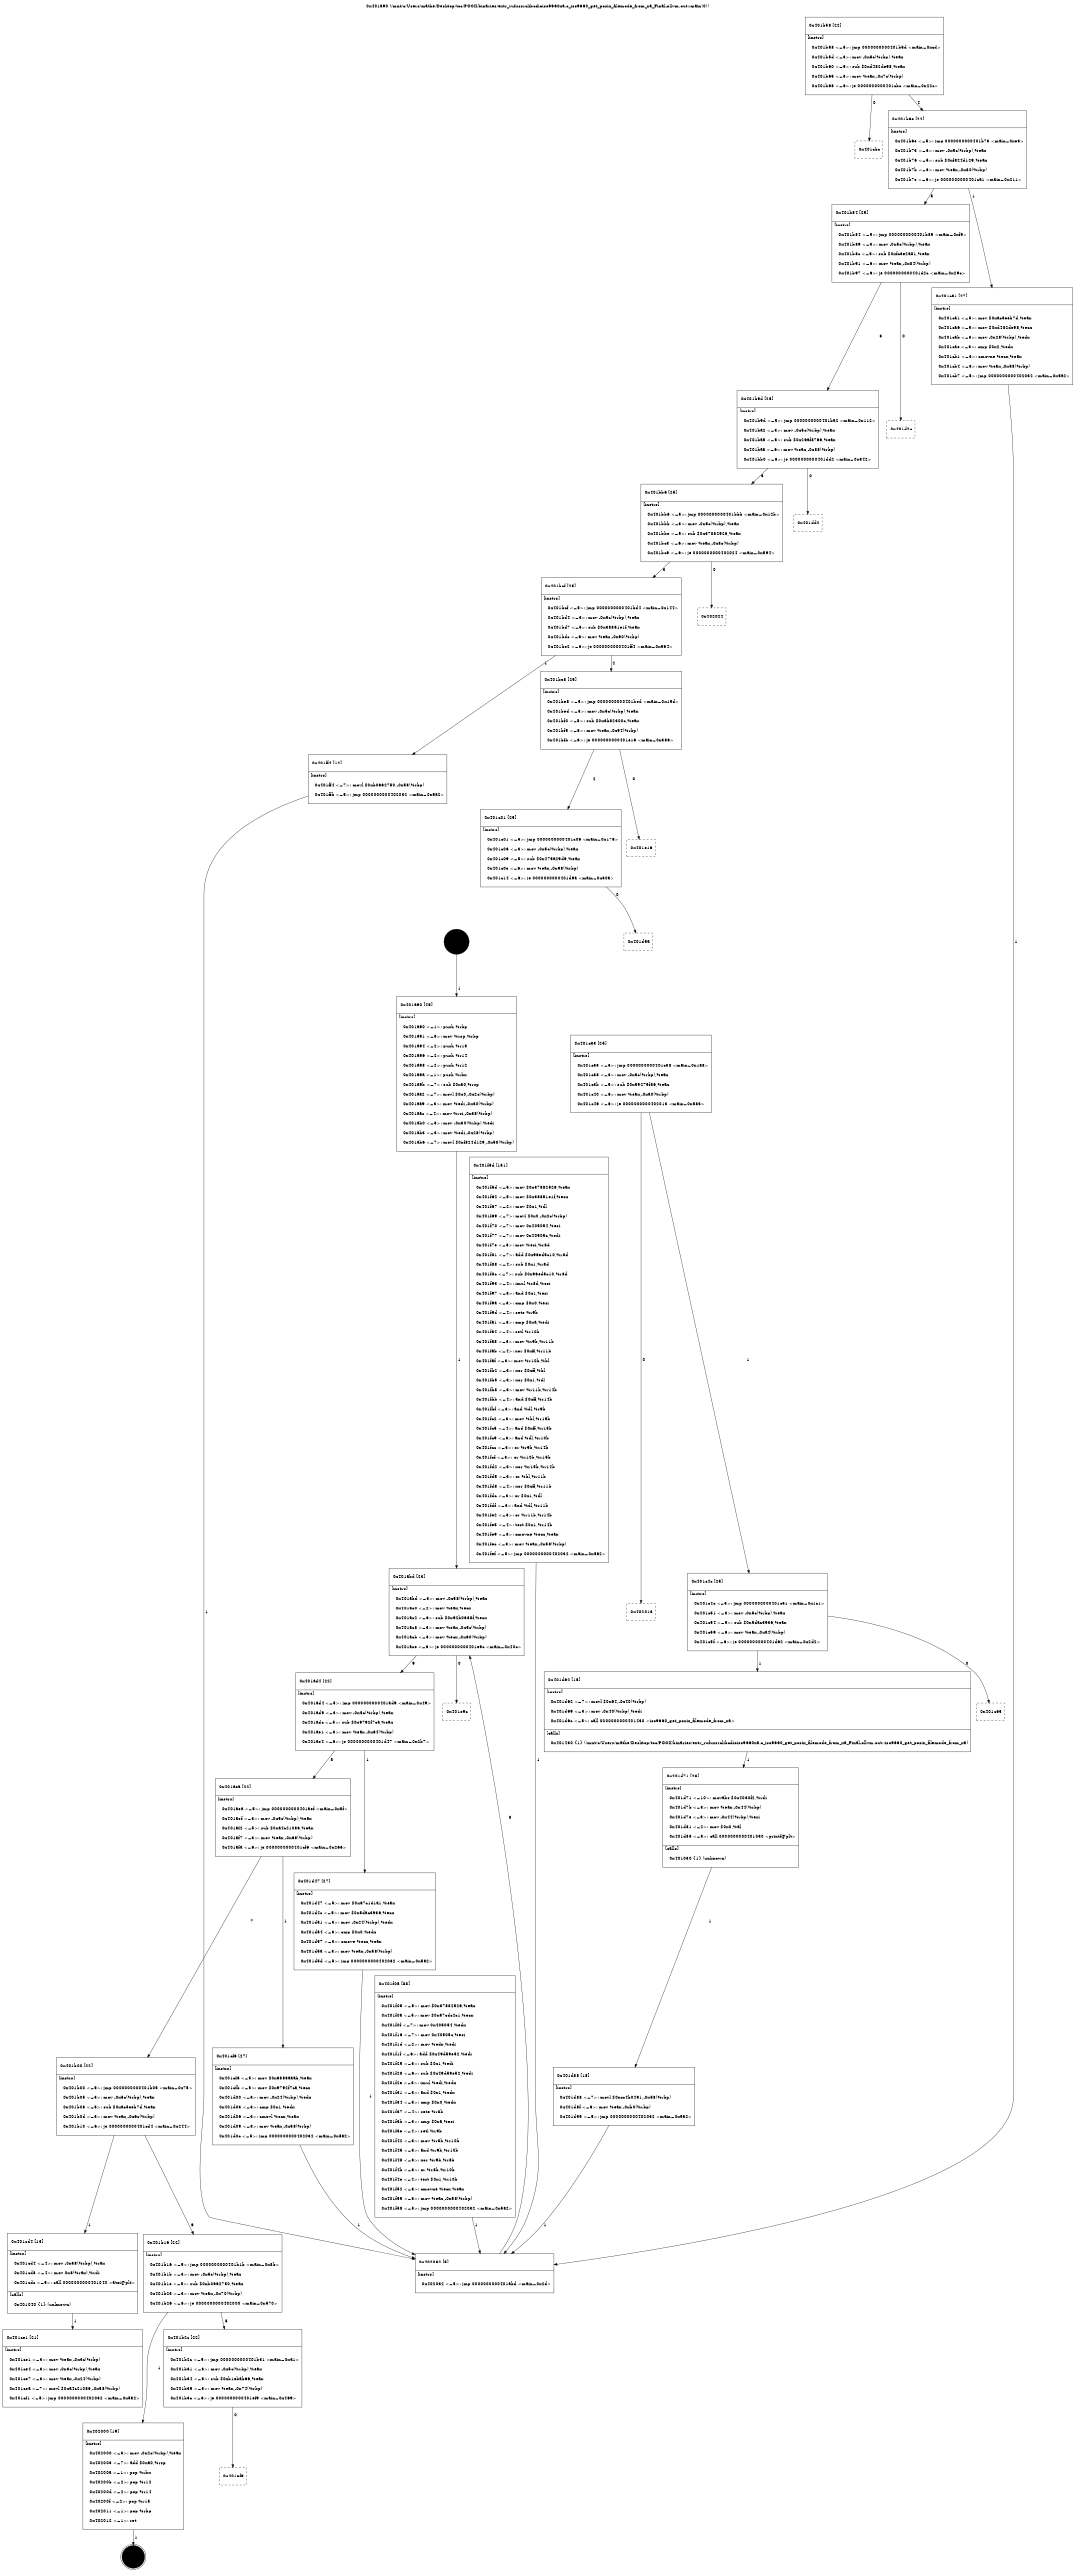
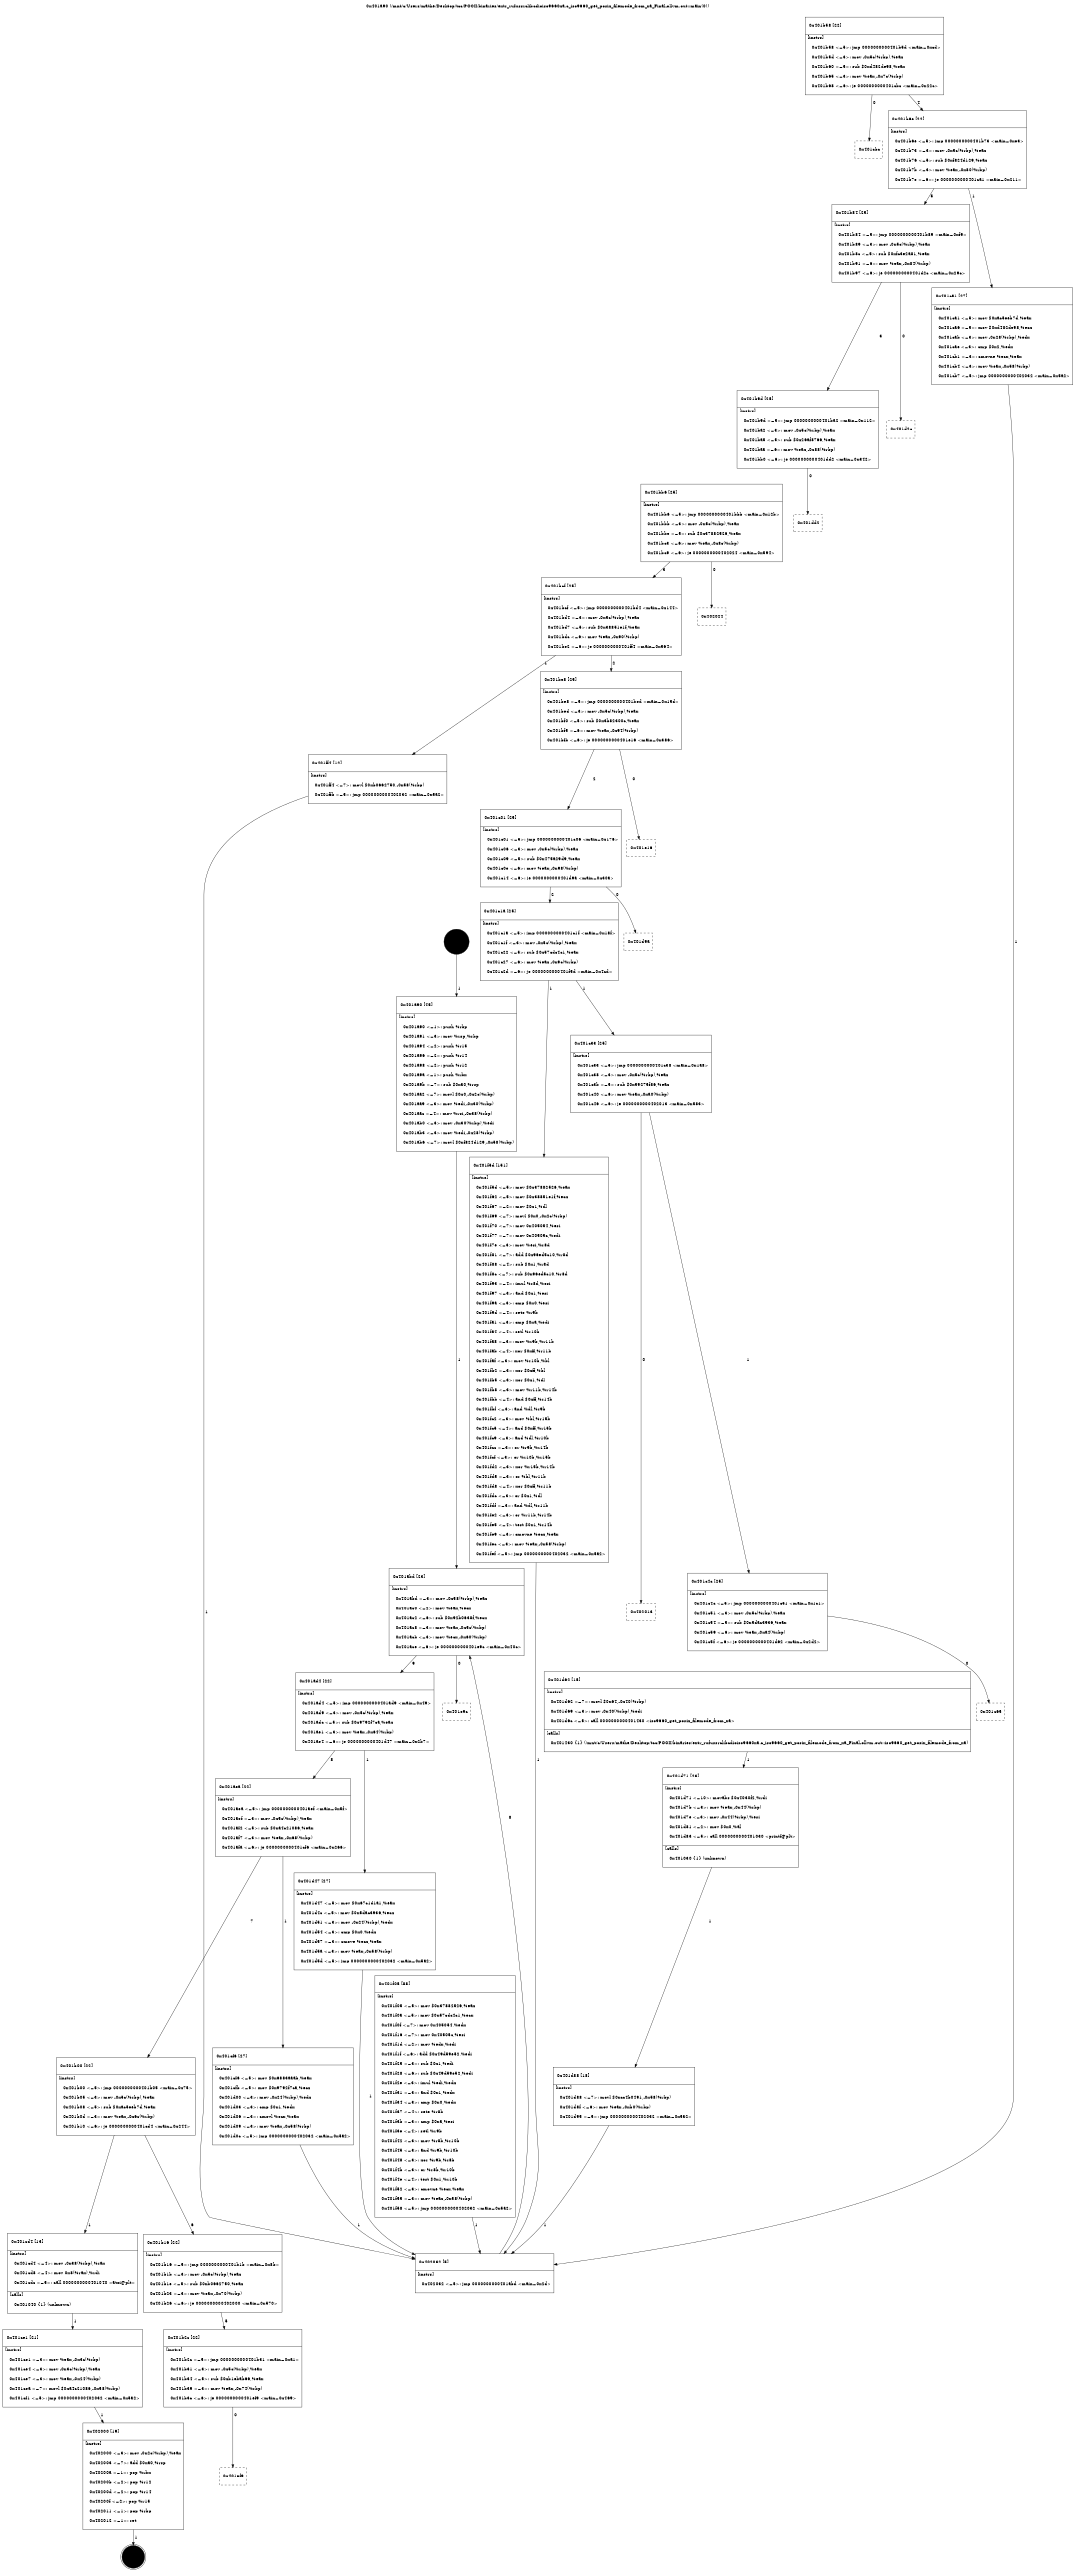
edge "0x401b9d [25]" -> "0x401bb6 [25]": removed, label "3"
node "0x401c1a [25]": added
edge "0x401c4c [25]" -> "0x401d62 [15]": removed, label "1"
edge "0x401b16 [22]" -> "0x402000 [19]": now "0x401ce1 [21]" -> "0x402000 [19]"
